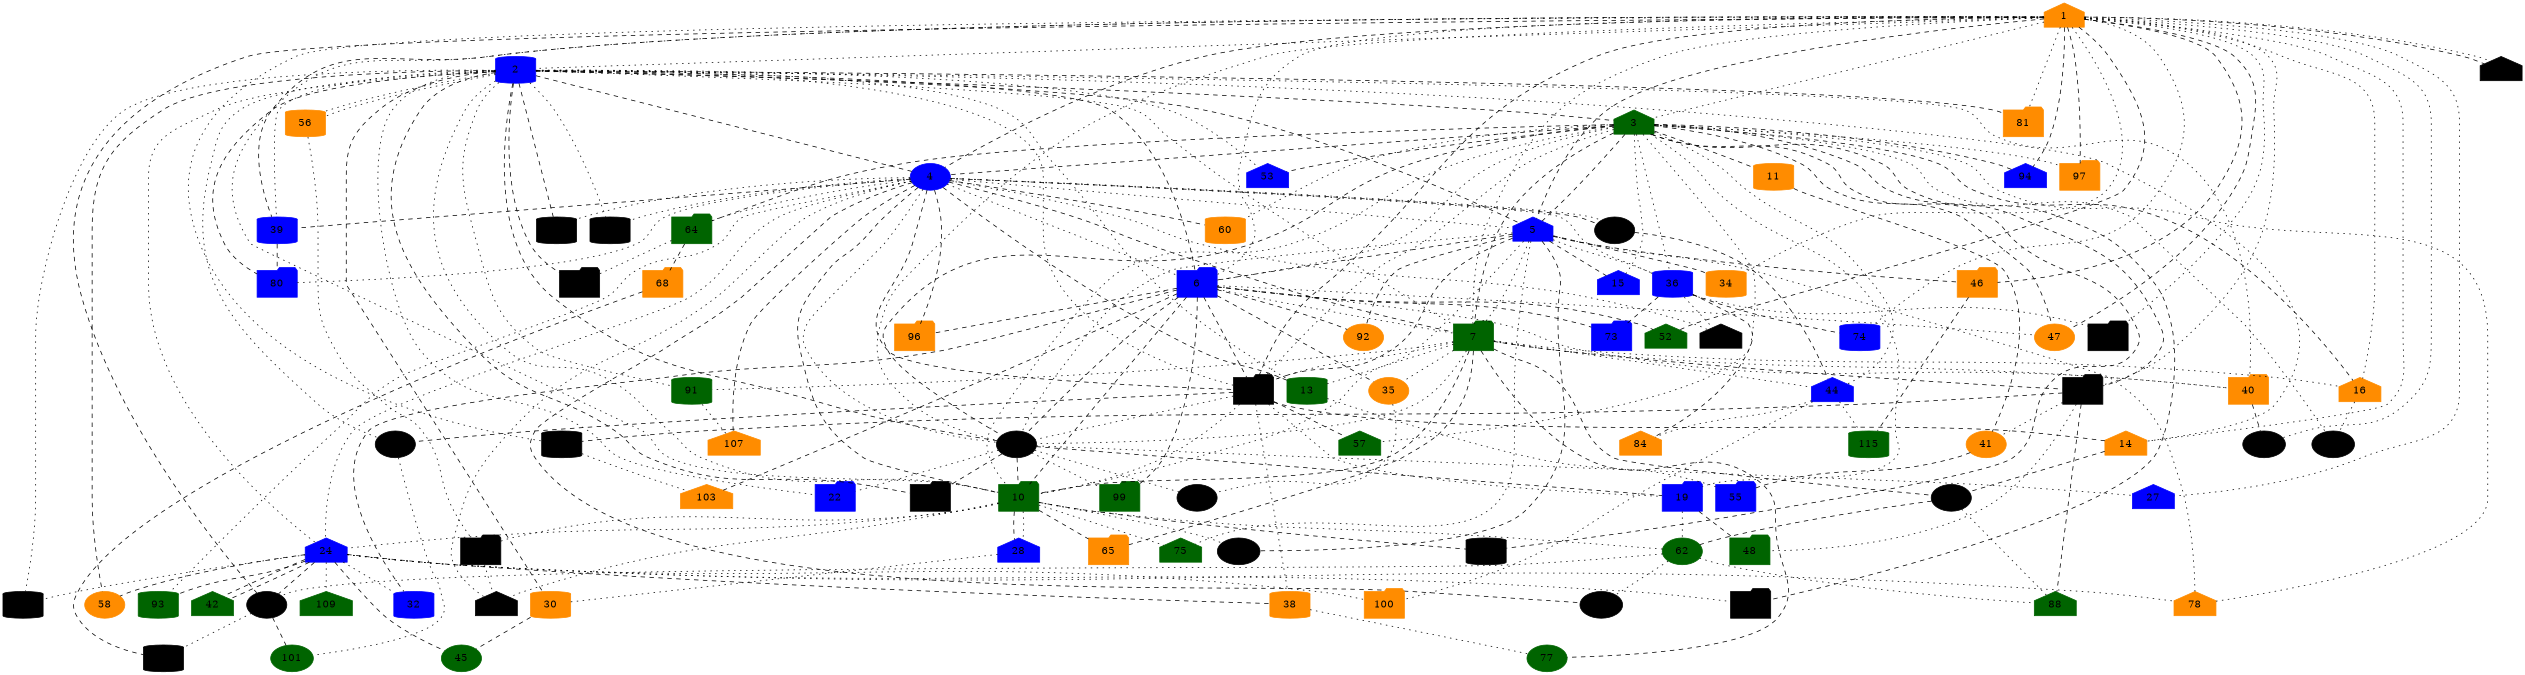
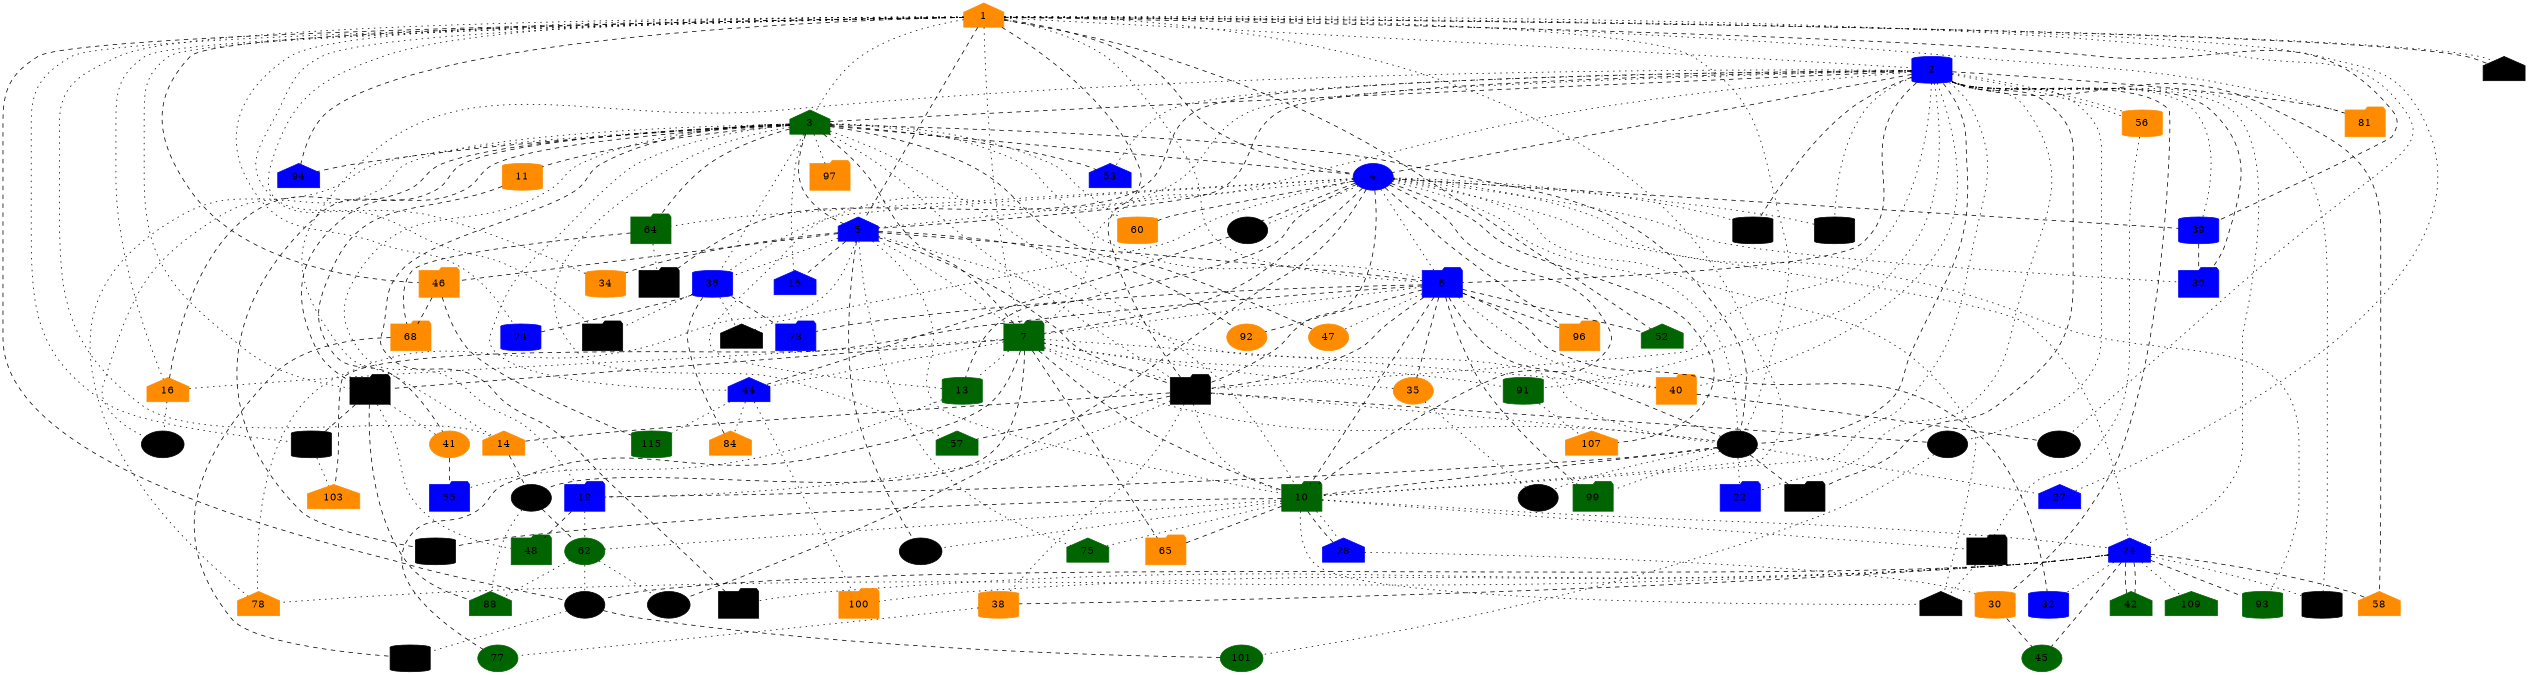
edge "1" -- "97": removed
edge "1" -- "47": removed
edge "46" -- "68": added
node "58": shape ellipse -> house
